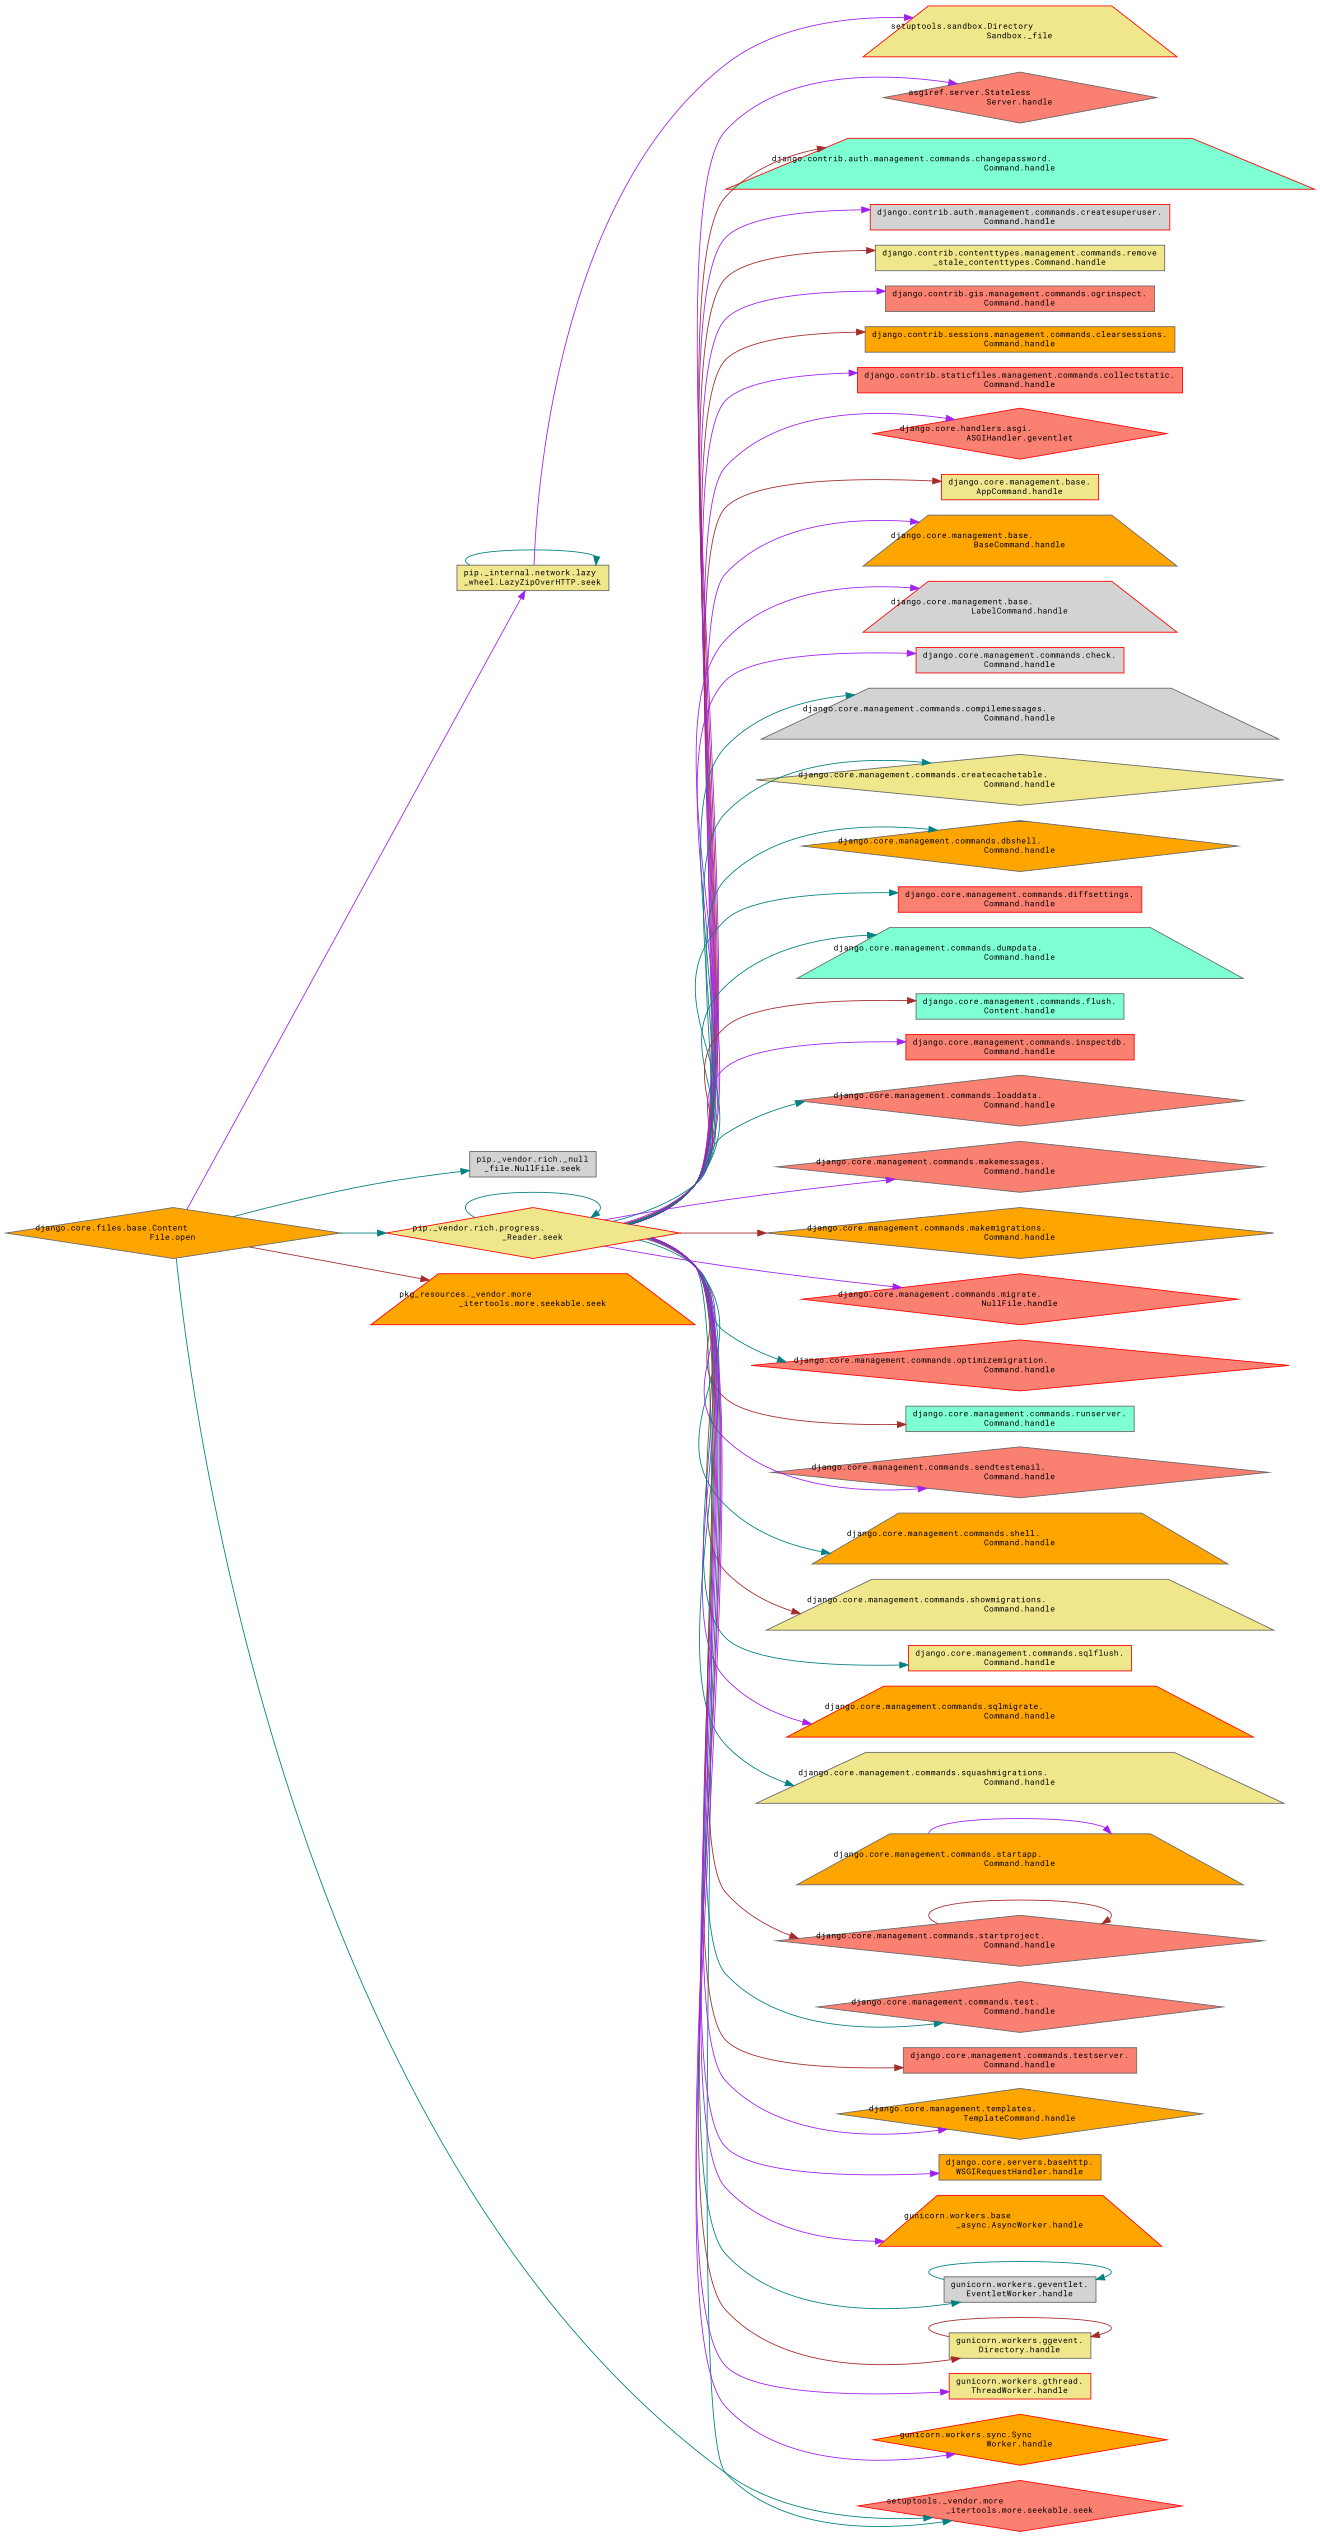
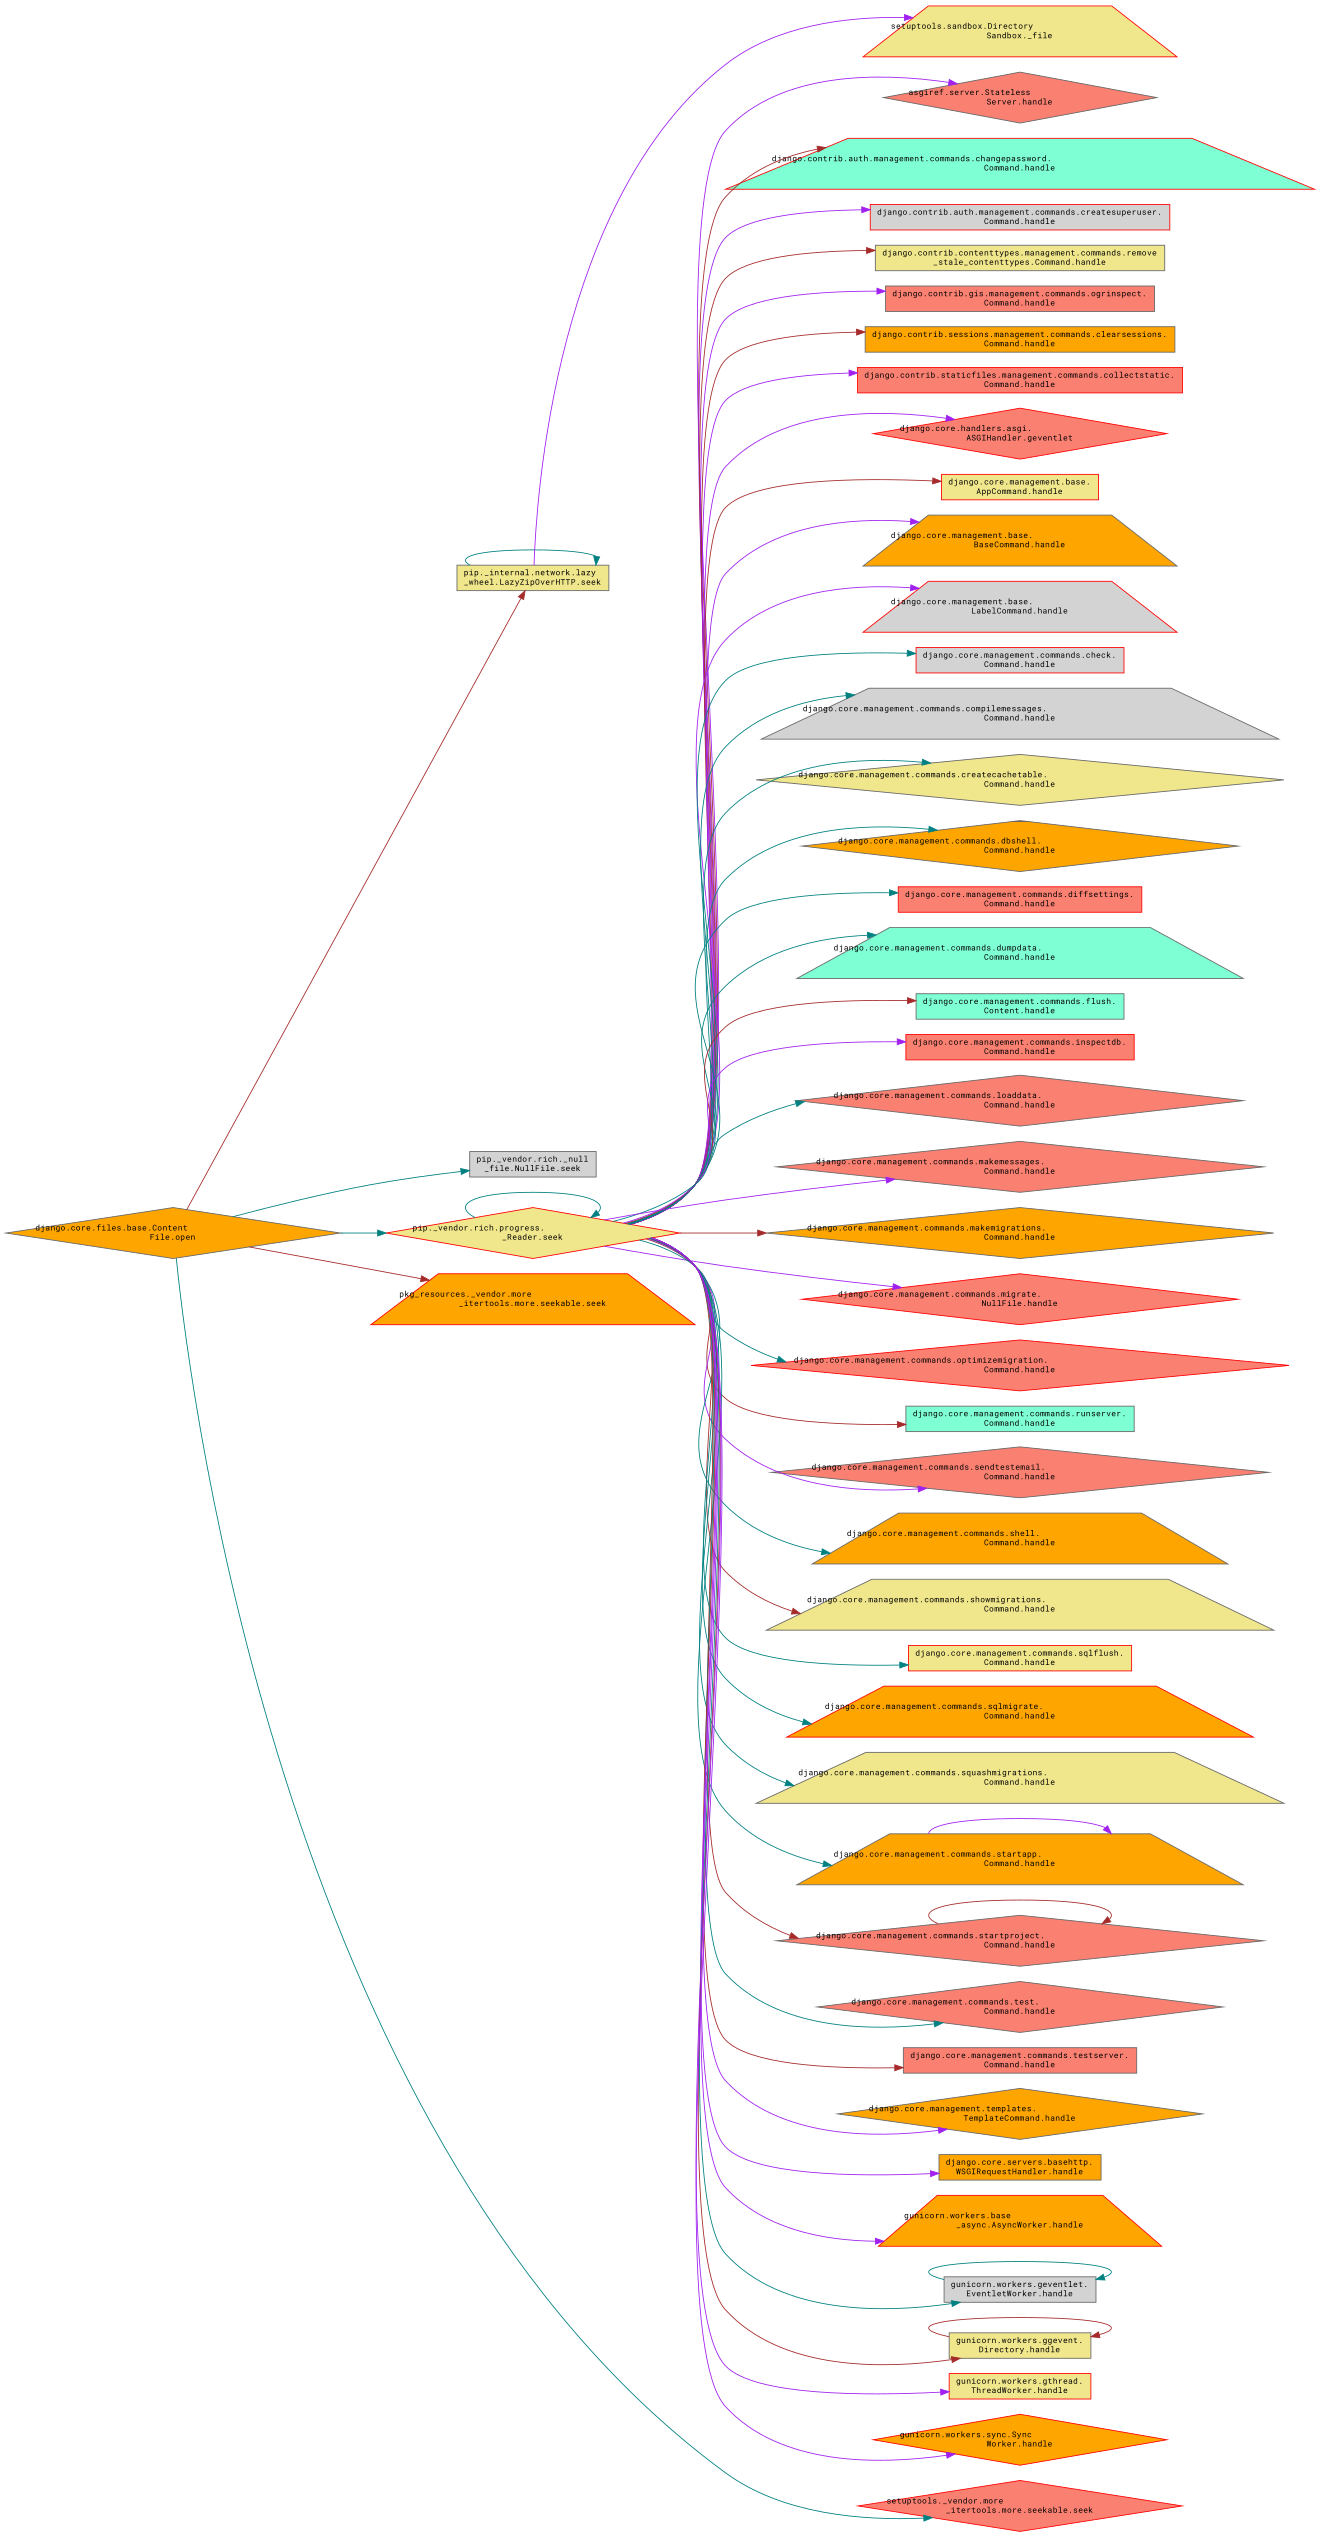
edge "pip._vendor.rich.progress. _Reader.seek" -> "django.core.management.commands.check. Command.handle": color purple -> teal
edge "django.core.files.base.Content File.open" -> "pip._internal.network.lazy _wheel.LazyZipOverHTTP.seek": color purple -> brown
edge "pip._vendor.rich.progress. _Reader.seek" -> "django.core.management.commands.sqlmigrate. Command.handle": color purple -> teal
edge "pip._vendor.rich.progress. _Reader.seek" -> "setuptools._vendor.more _itertools.more.seekable.seek": now "pip._vendor.rich.progress. _Reader.seek" -> "django.core.management.commands.startapp. Command.handle"
